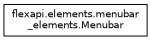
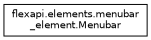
node "flexapi.elements.menubar _elements.Menubar": label "flexapi.elements.menubar _elements.Menubar" -> "flexapi.elements.menubar _element.Menubar"
